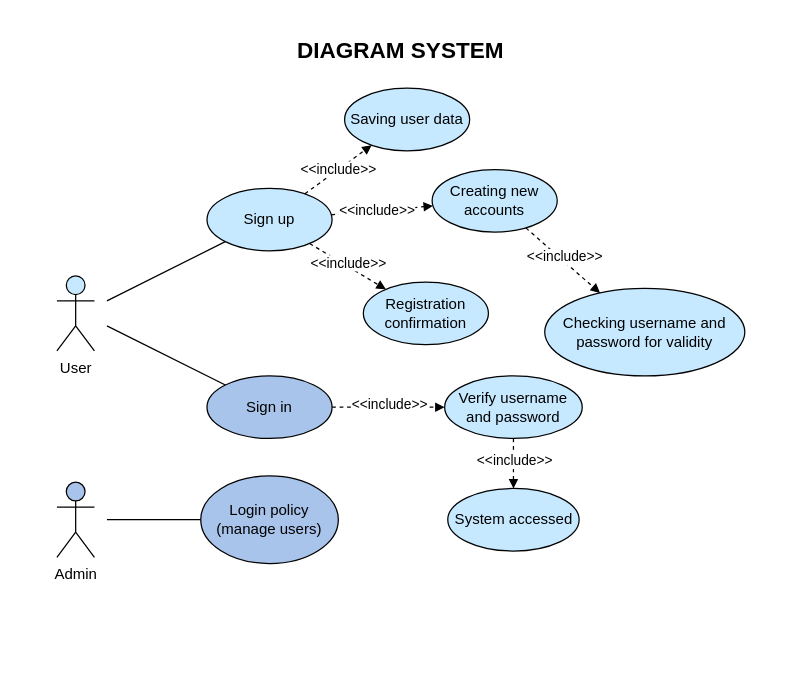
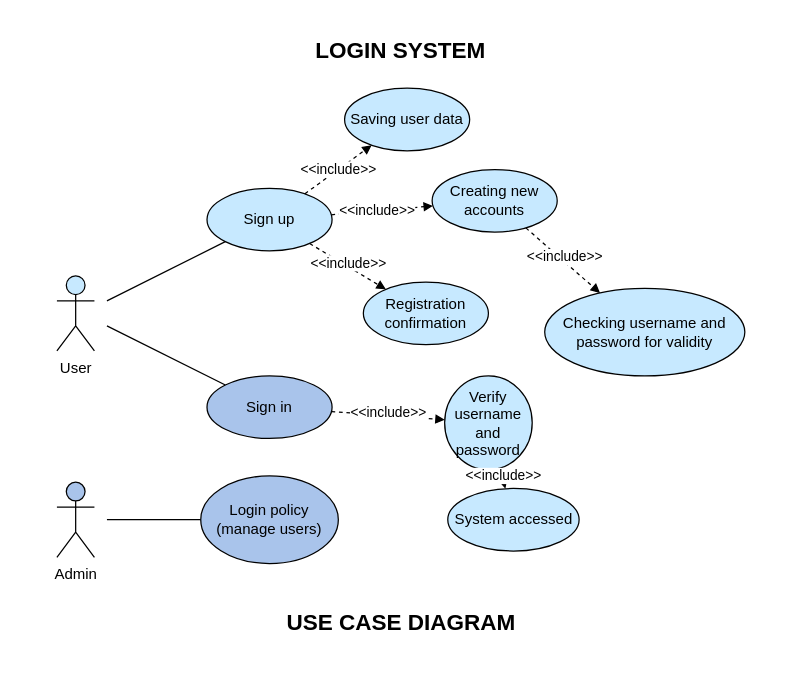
node "DIAGRAM SYSTEM": label "DIAGRAM SYSTEM" -> "LOGIN SYSTEM"
node "Verify username and password": size 138x63 -> 88x94
node "USE CASE DIAGRAM": added
